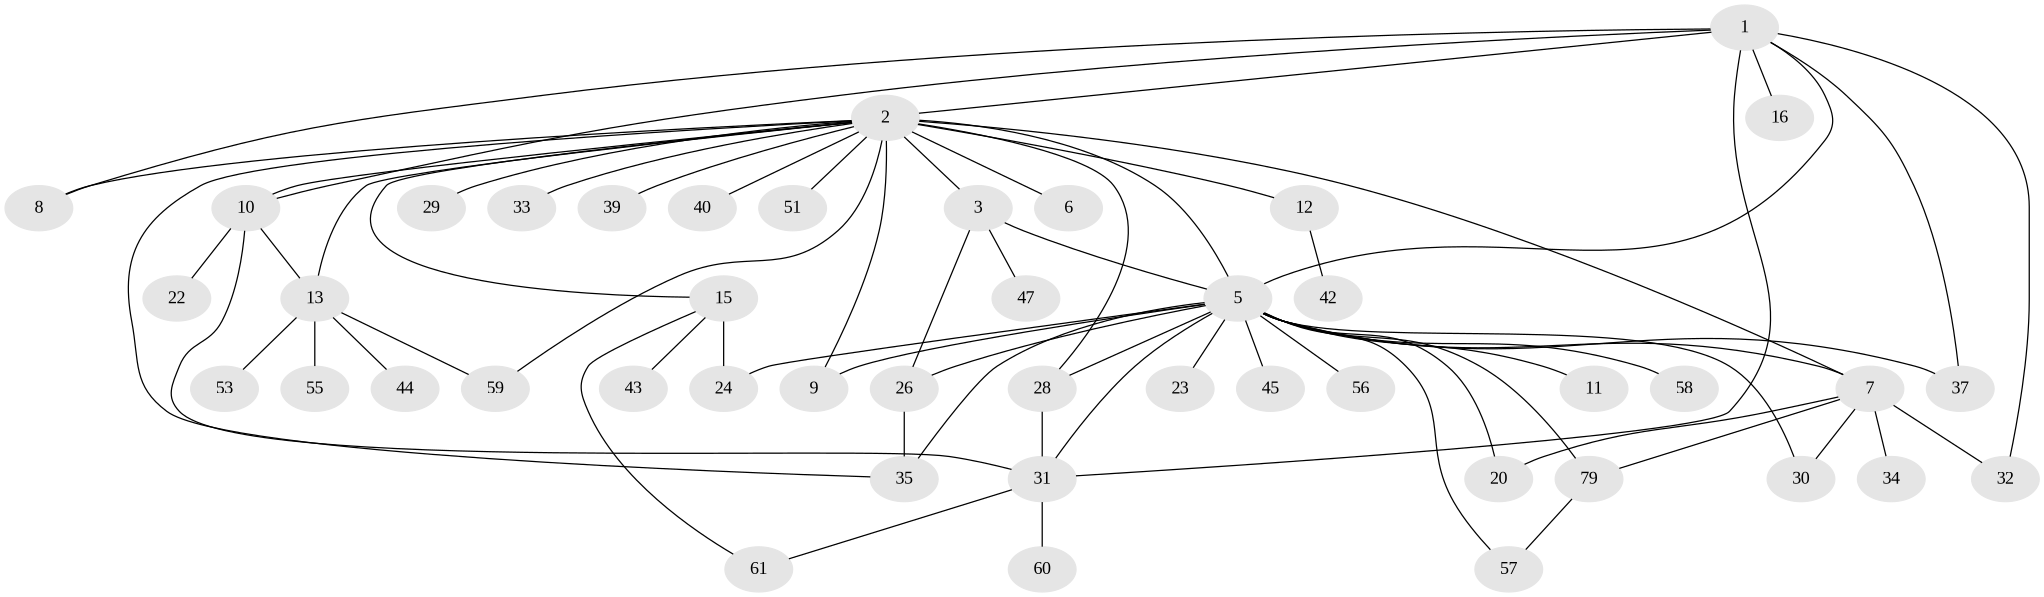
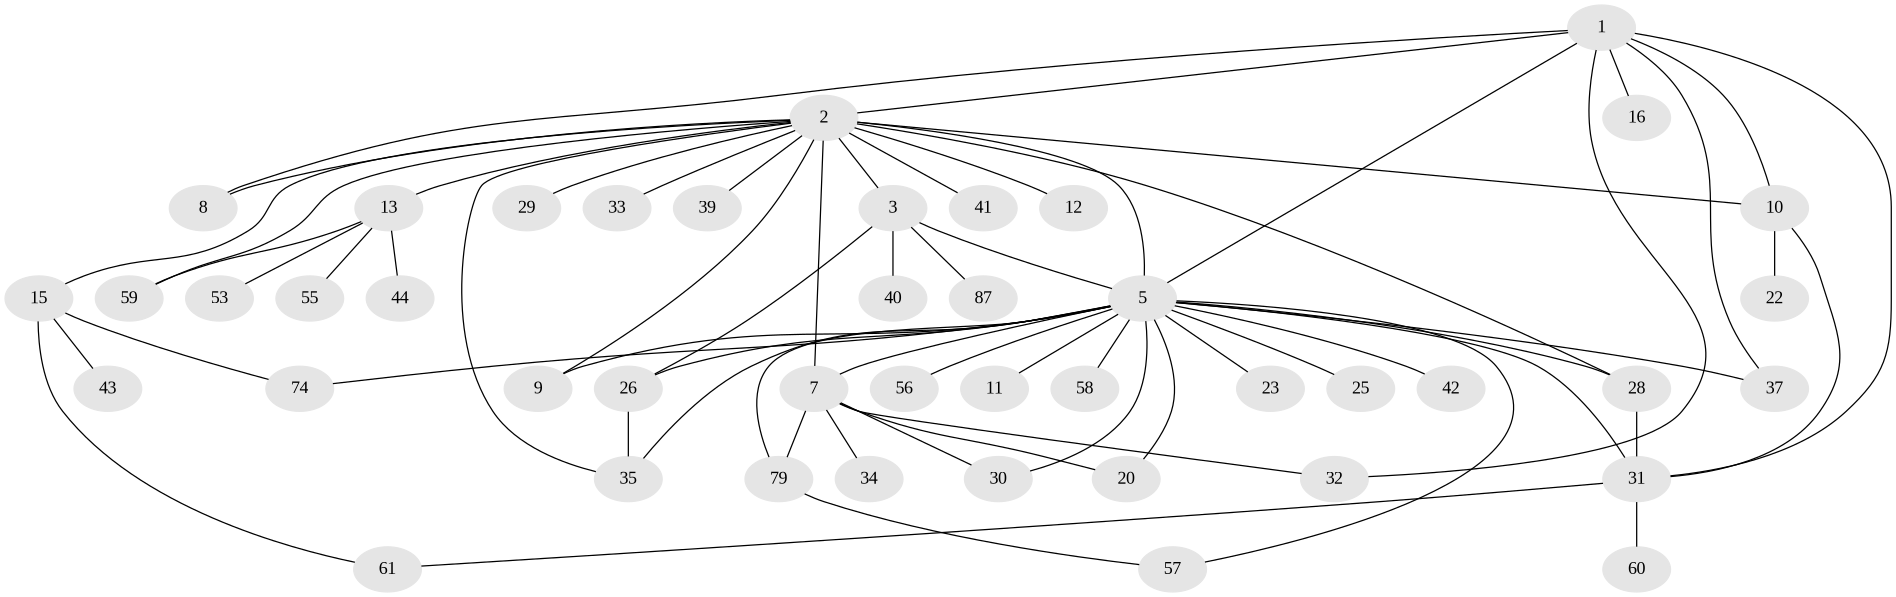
edge "2" -- "40": now "3" -- "40"
node "51": label "51" -> "41"
node "6": removed
edge "10" -- "13": removed
edge "12" -- "42": now "5" -- "42"
node "47": label "47" -> "87"
node "24": label "24" -> "74"
node "45": label "45" -> "25"
